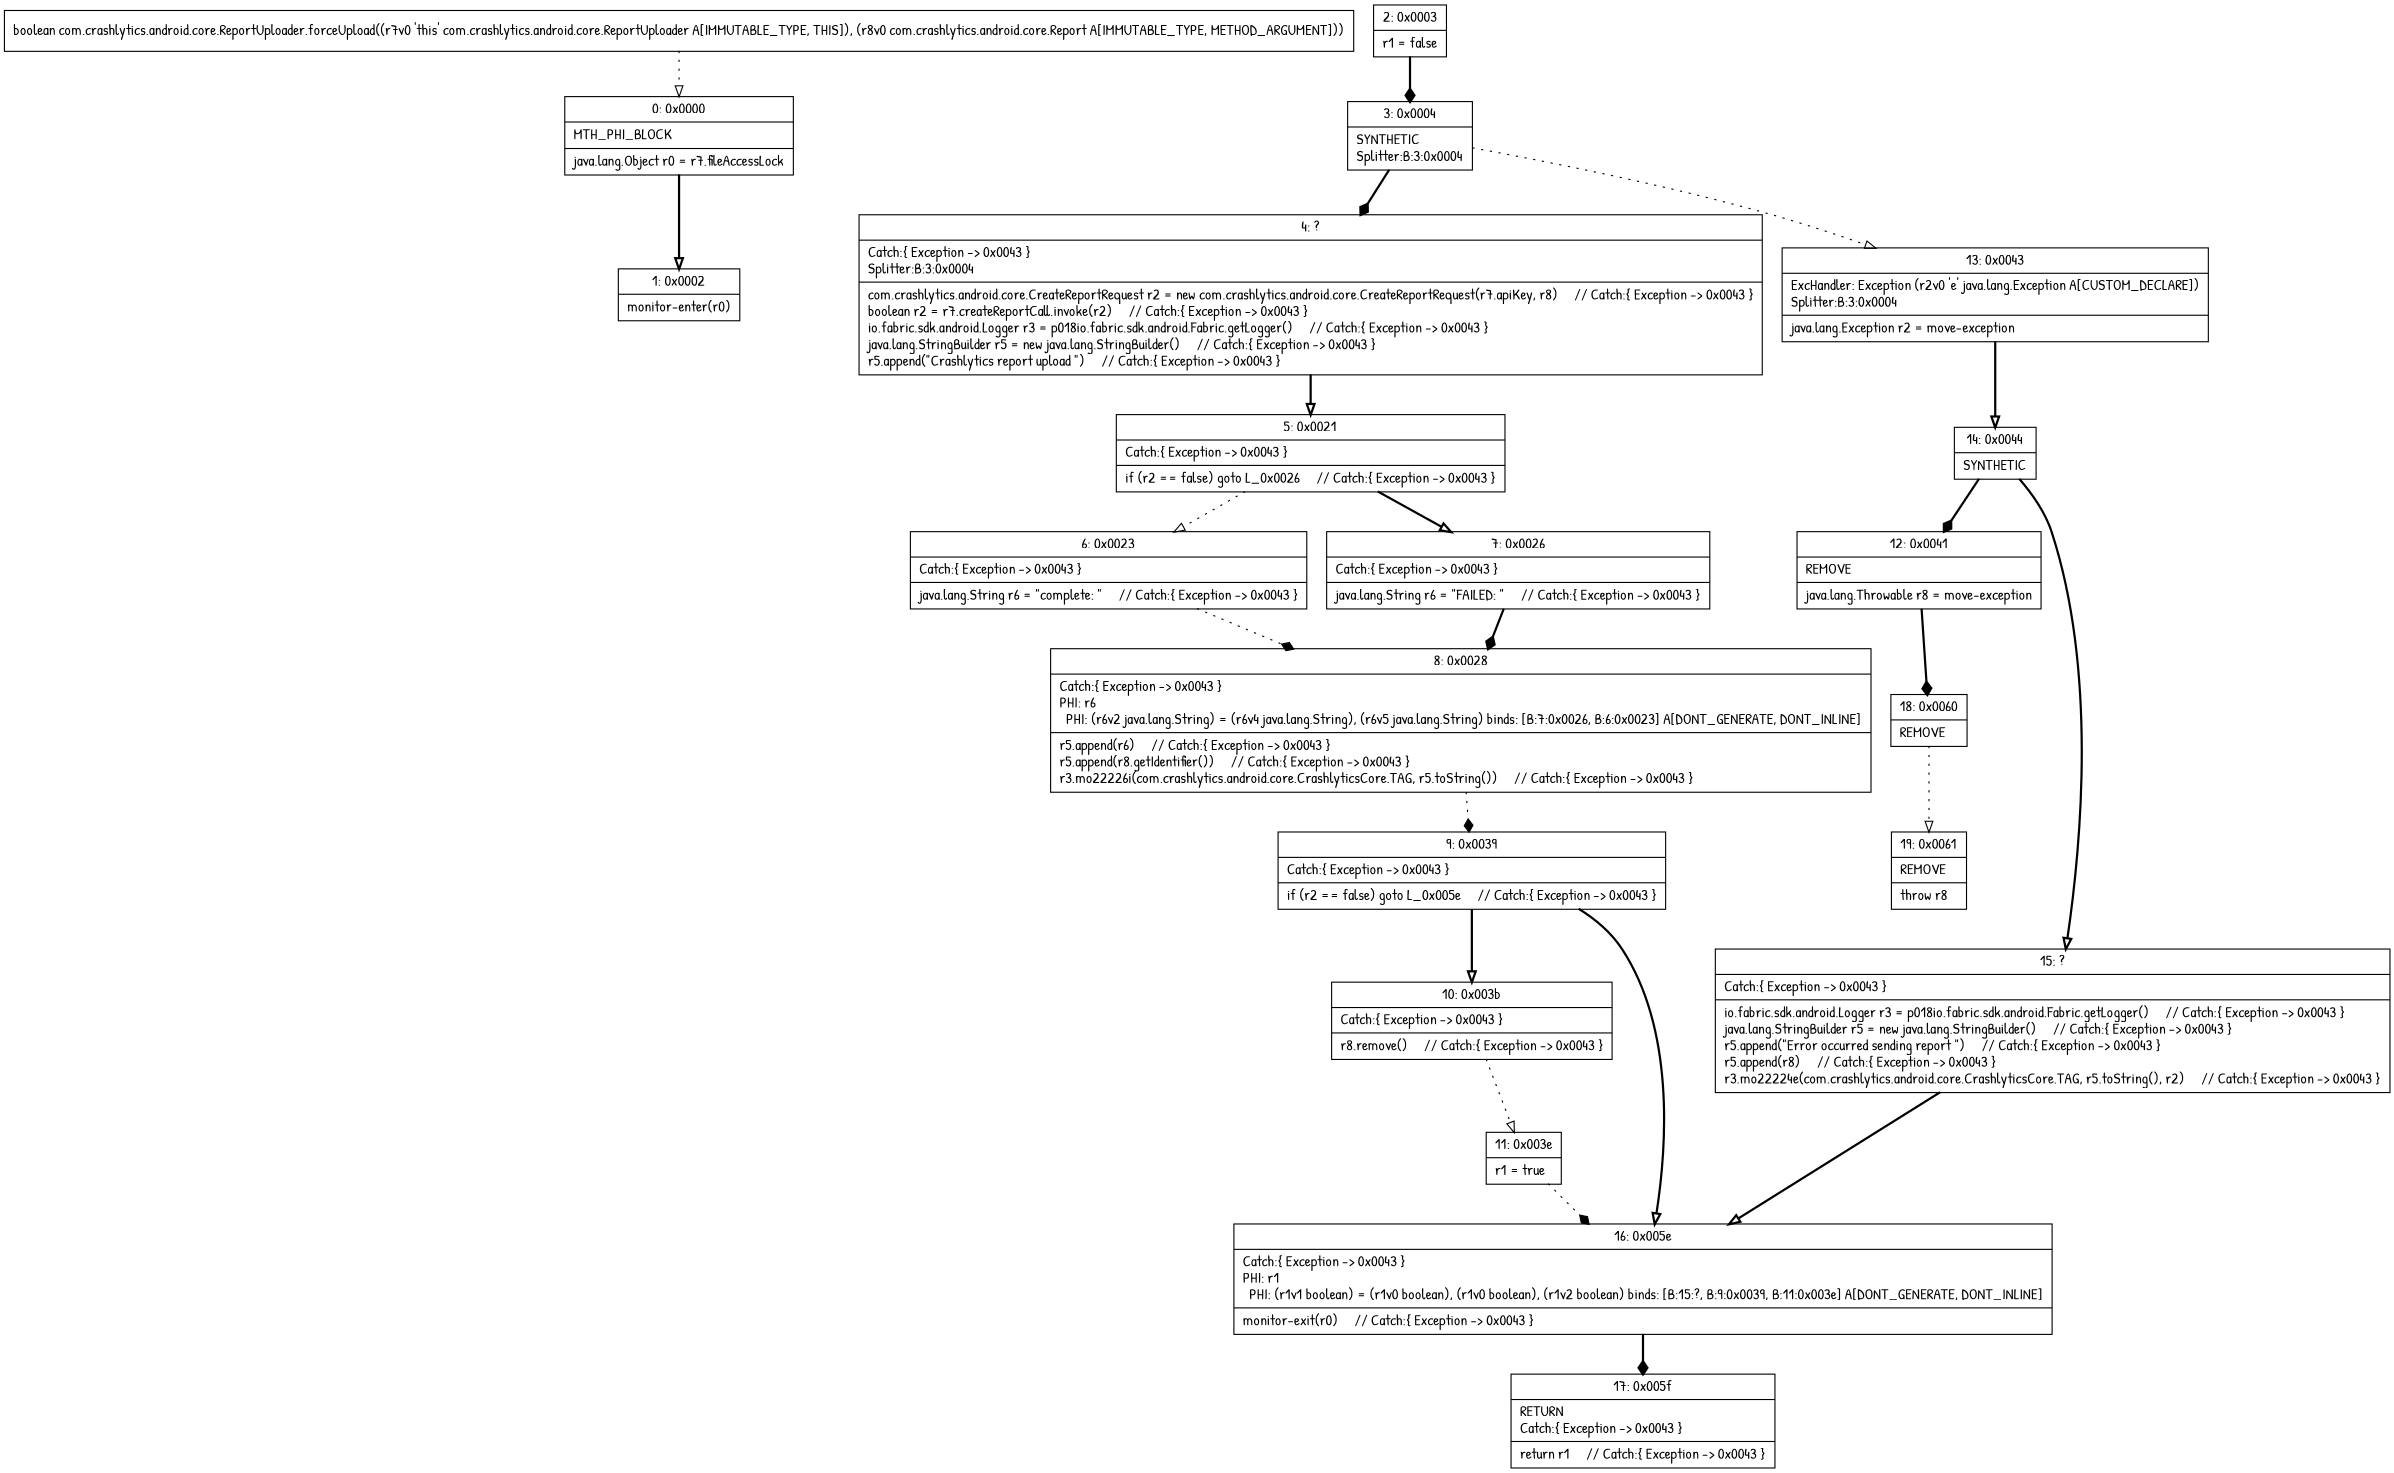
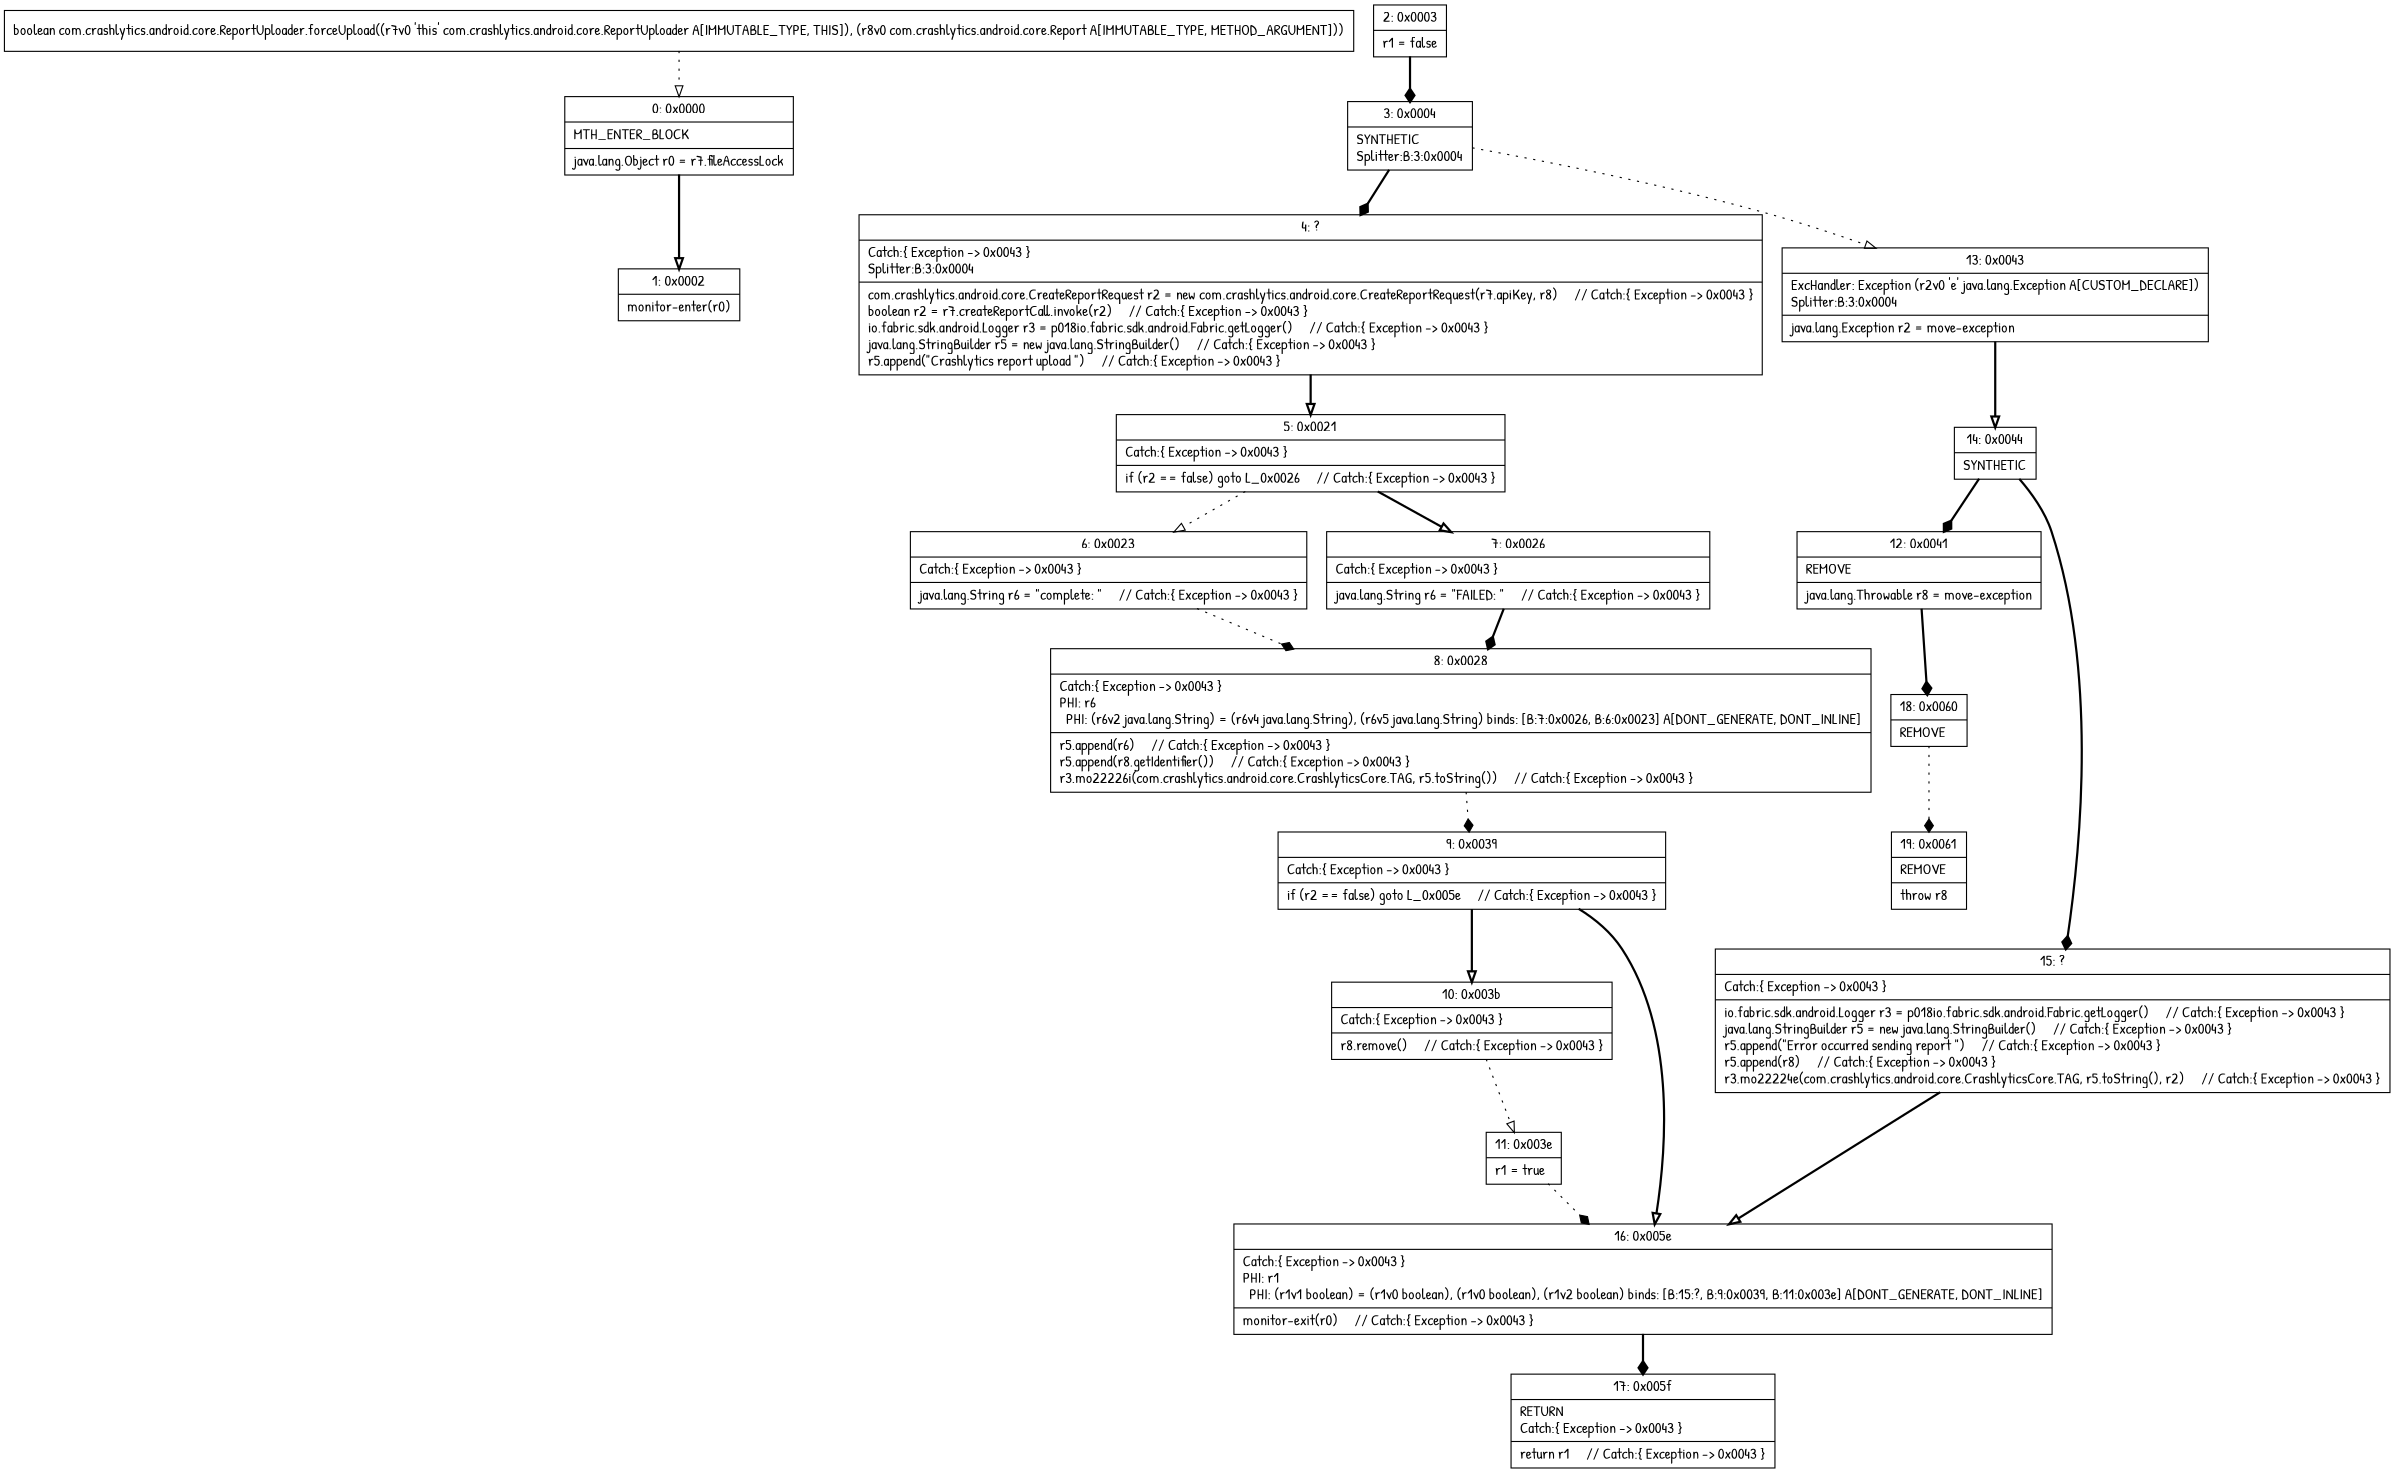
node "0: 0x0000": text "MTH_PHI_BLOCK" -> "MTH_ENTER_BLOCK"
edge "14: 0x0044" -> "15: ?": arrowhead onormal -> diamond
edge "18: 0x0060" -> "19: 0x0061": arrowhead onormal -> diamond
